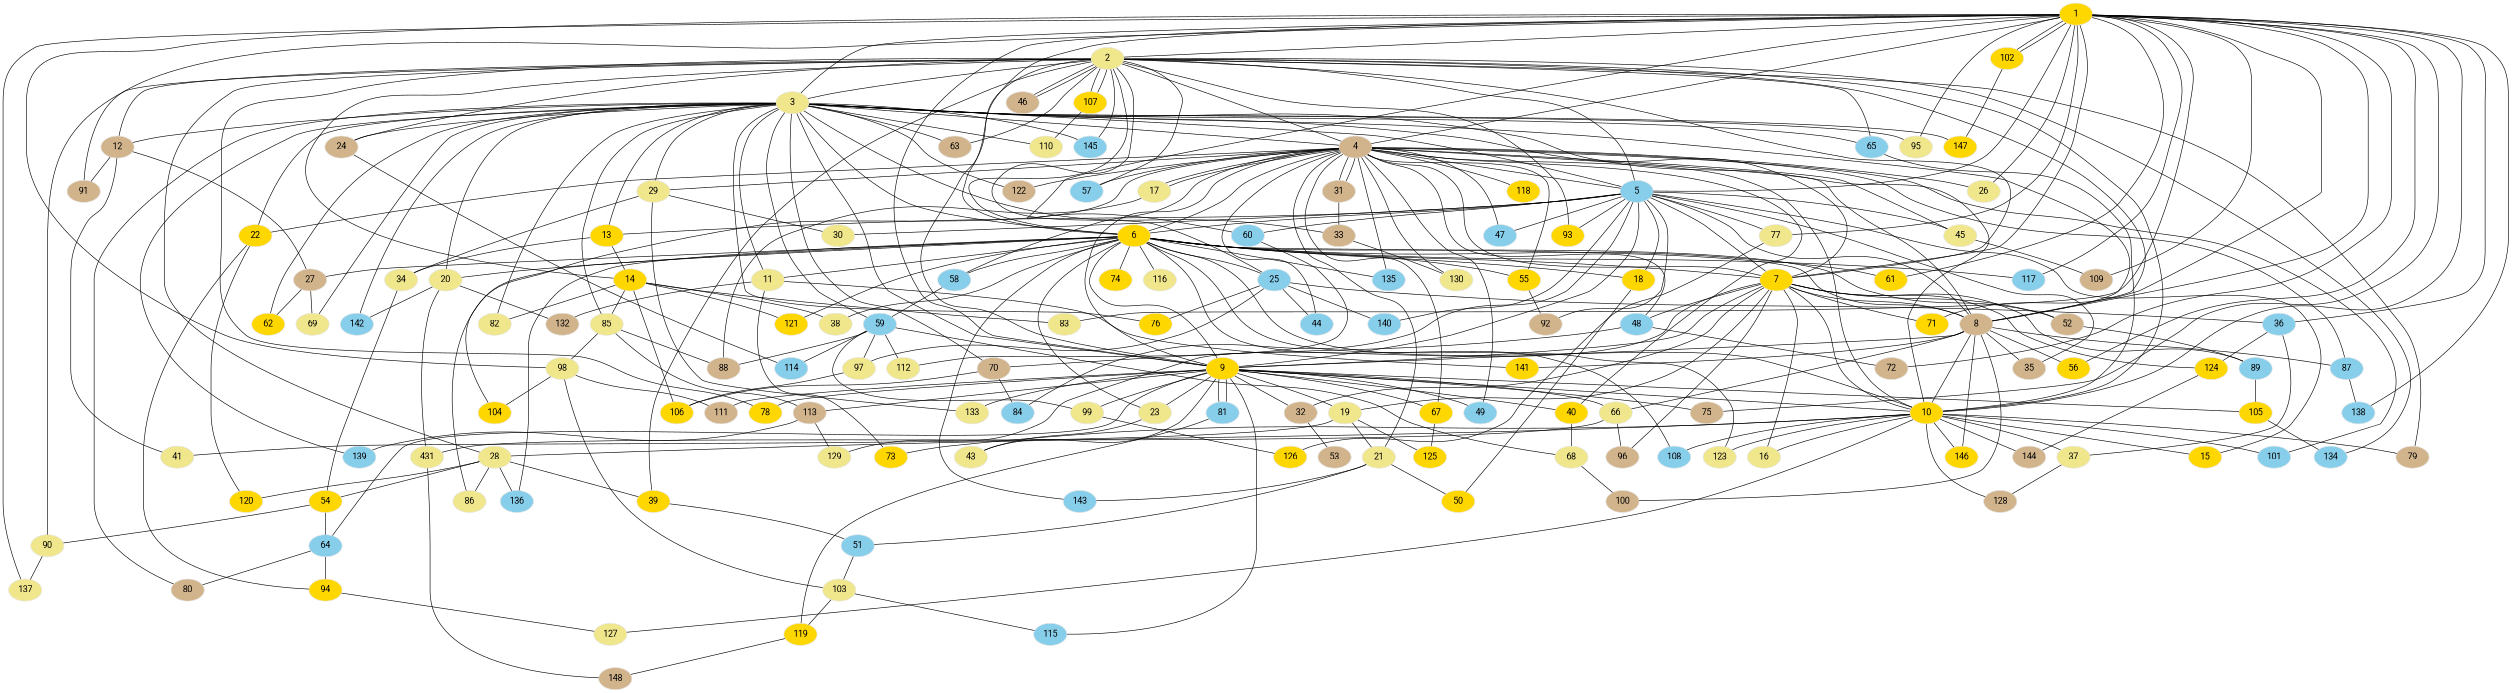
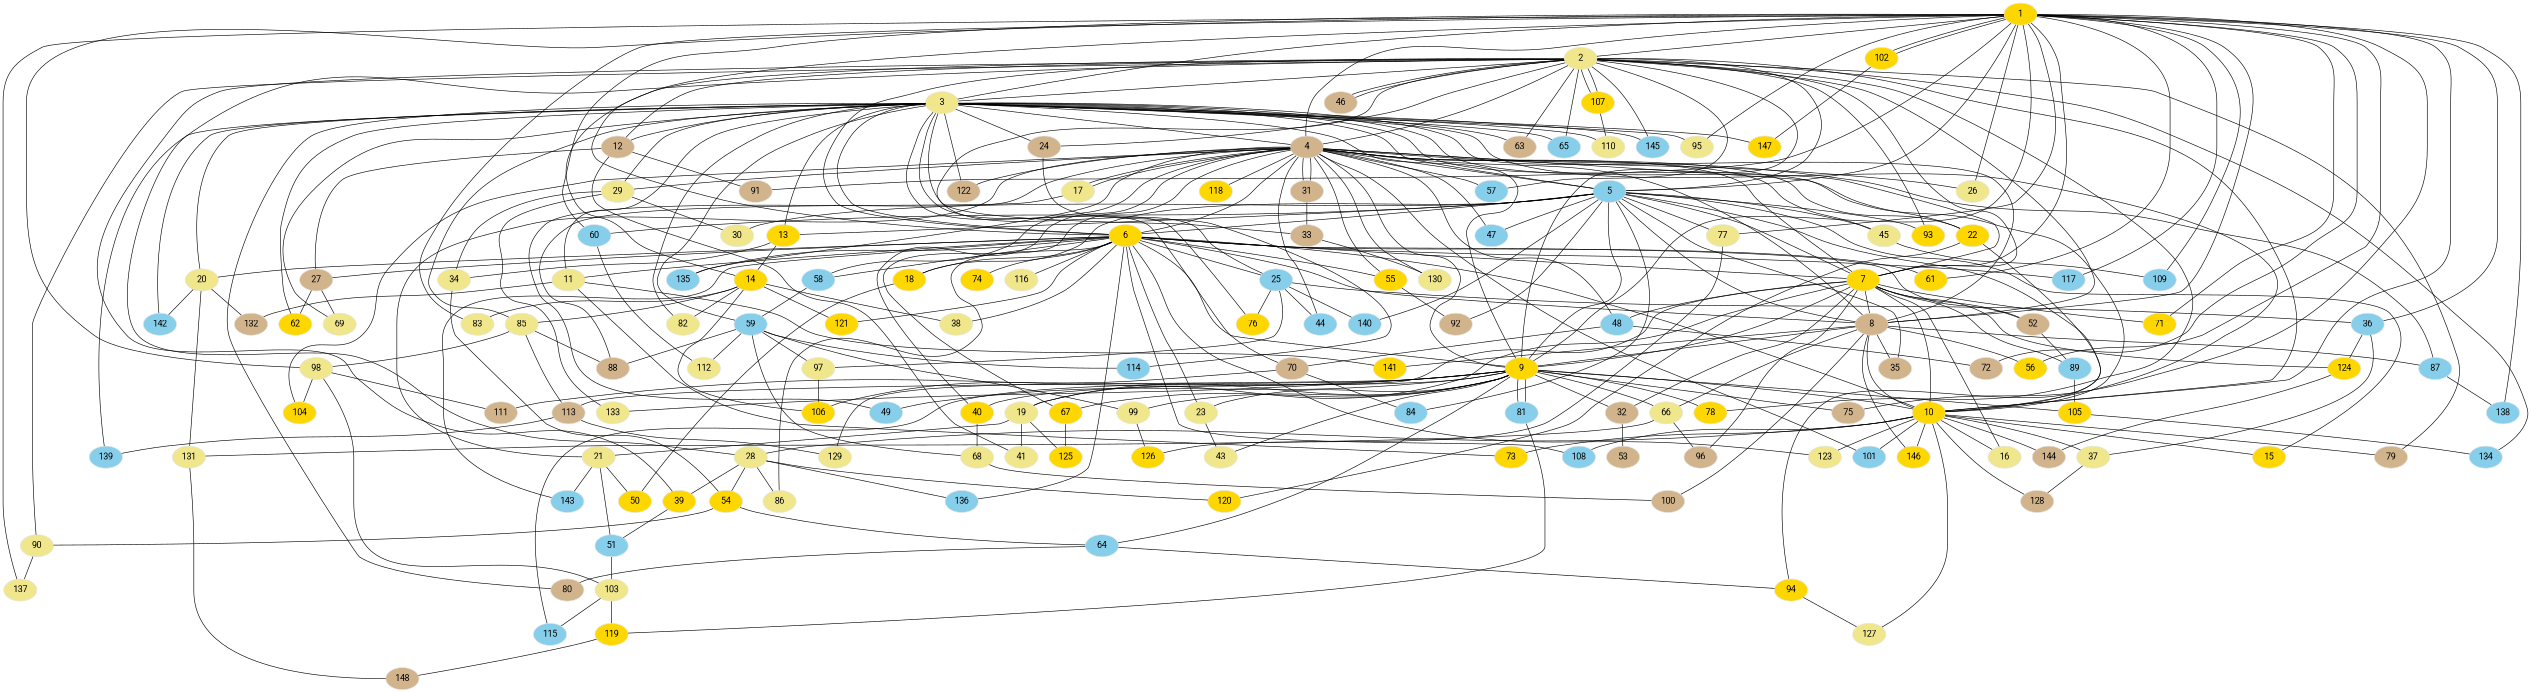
edge "65" -- "10": now "5" -- "10"
node "109": fillcolor tan -> skyblue
node "431": label "431" -> "131"
